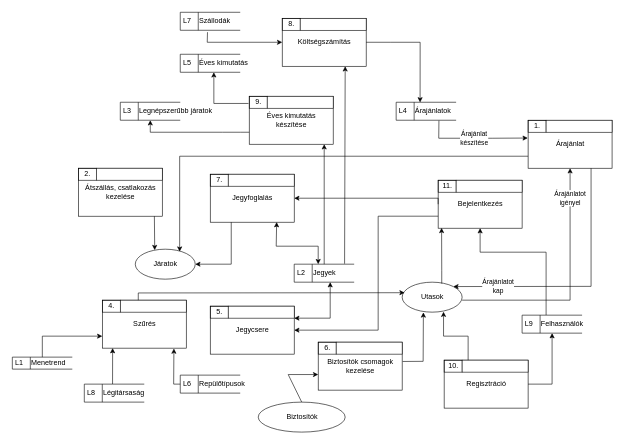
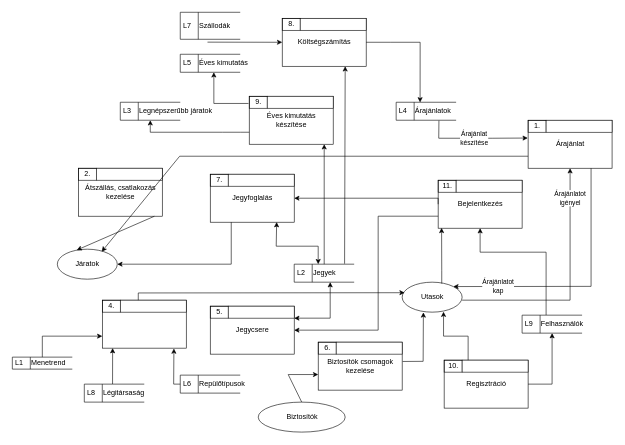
node "L7 Szállodák": size 60x18 -> 60x27
node "Járatok": moved (165, 264) -> (87, 264)
node "Szűrés": removed
